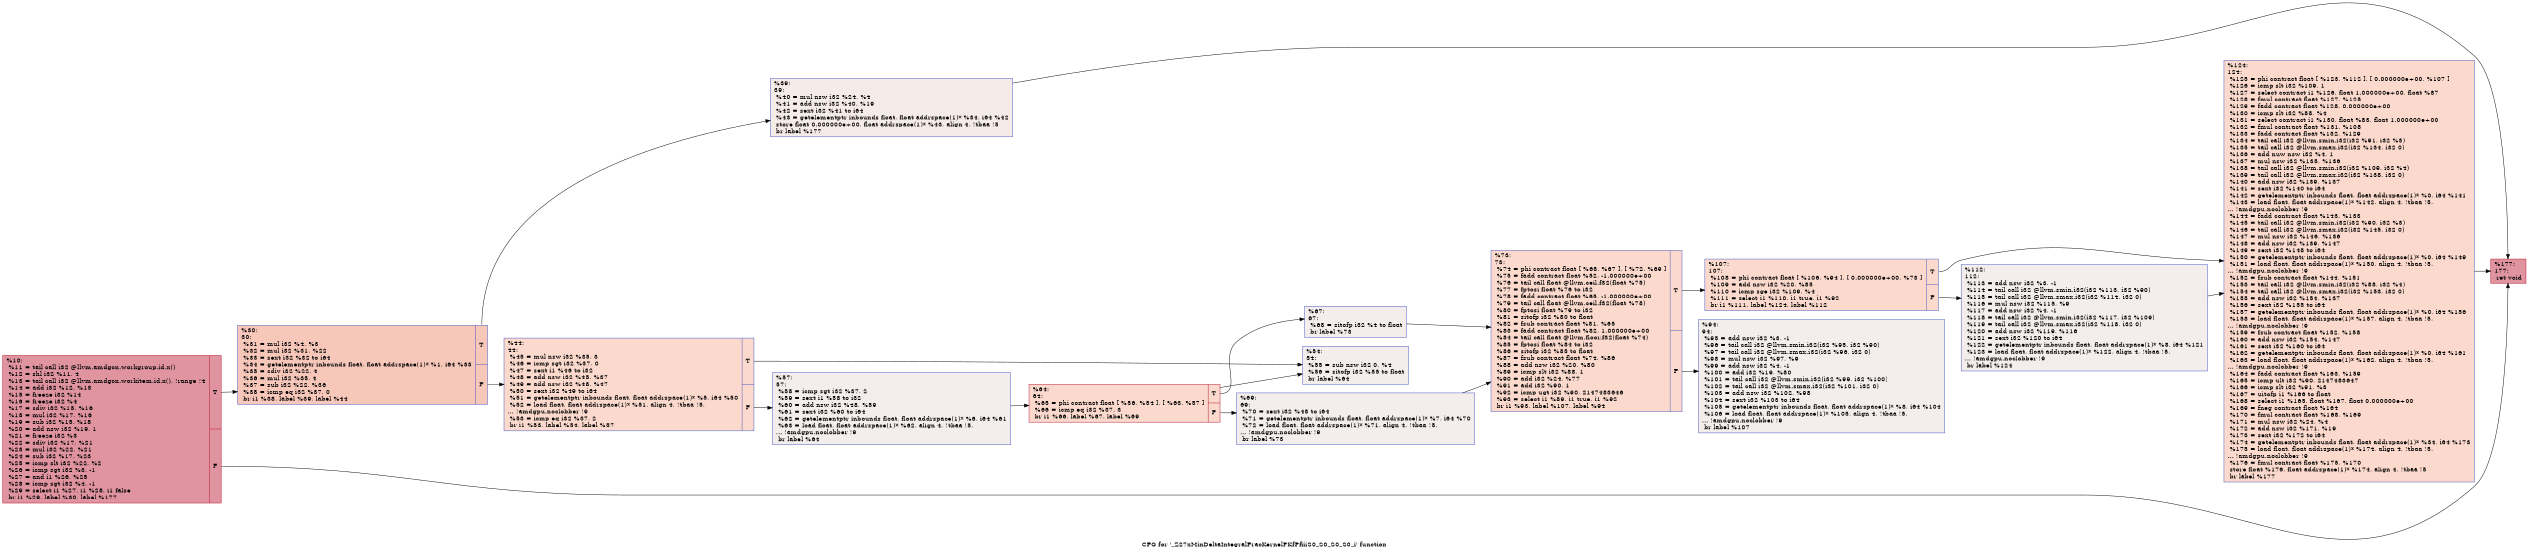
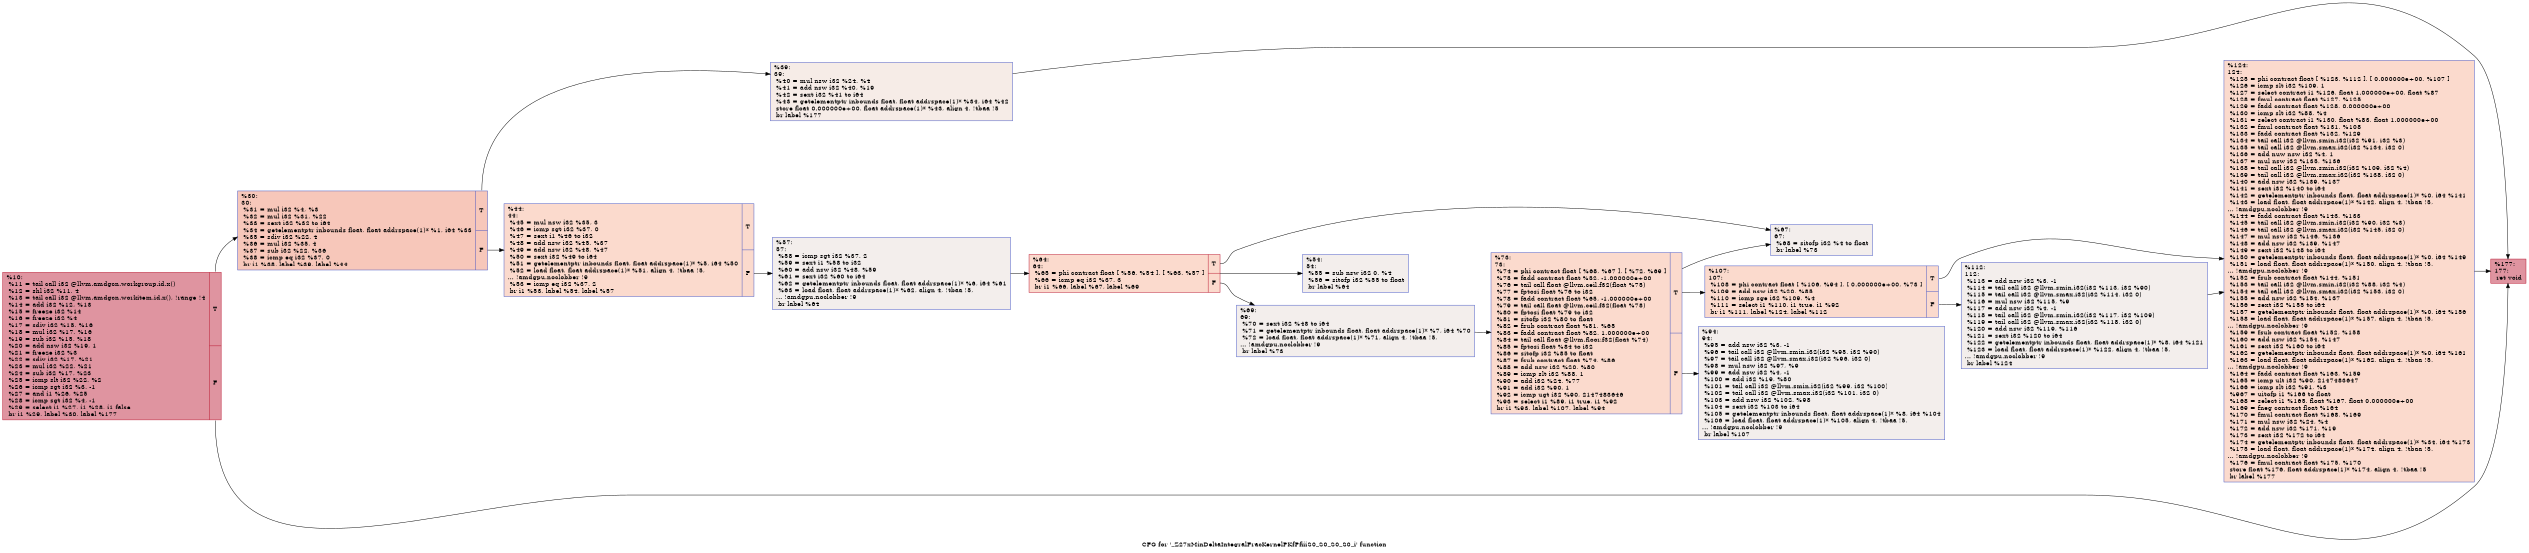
edge "%67:" -> "%73:": reversed
edge "%44:" -> "%54:": removed
node "%124:": text "%167 = uitofp i1 %166 to float" -> "%967 = uitofp i1 %166 to float"
